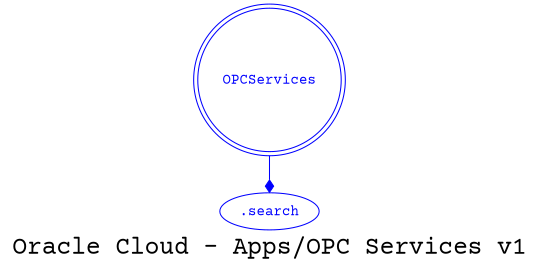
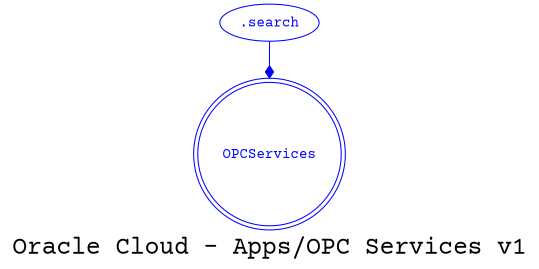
edge "OPCServices" -> ".search": reversed
